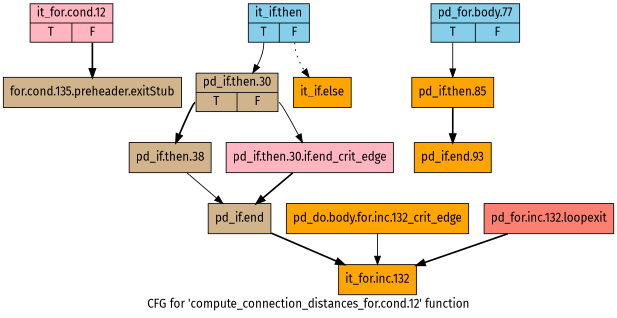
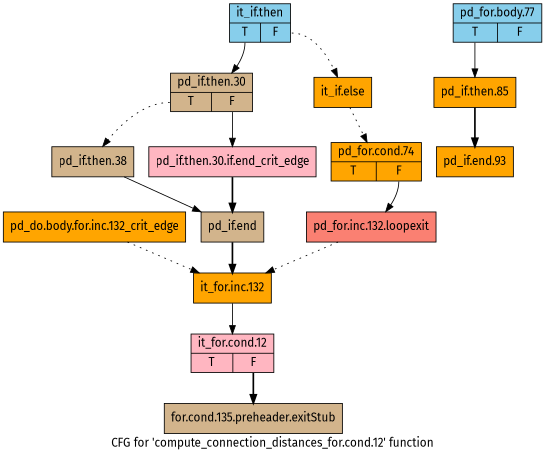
edge "pd_if.then.30" -> "pd_if.then.38": style bold -> dotted
node "pd_for.cond.74": added
edge "pd_do.body.for.inc.132_crit_edge" -> "it_for.inc.132": style solid -> dotted
edge "pd_for.inc.132.loopexit" -> "it_for.inc.132": style bold -> dotted
edge "it_for.inc.132" -> "it_for.cond.12": added
